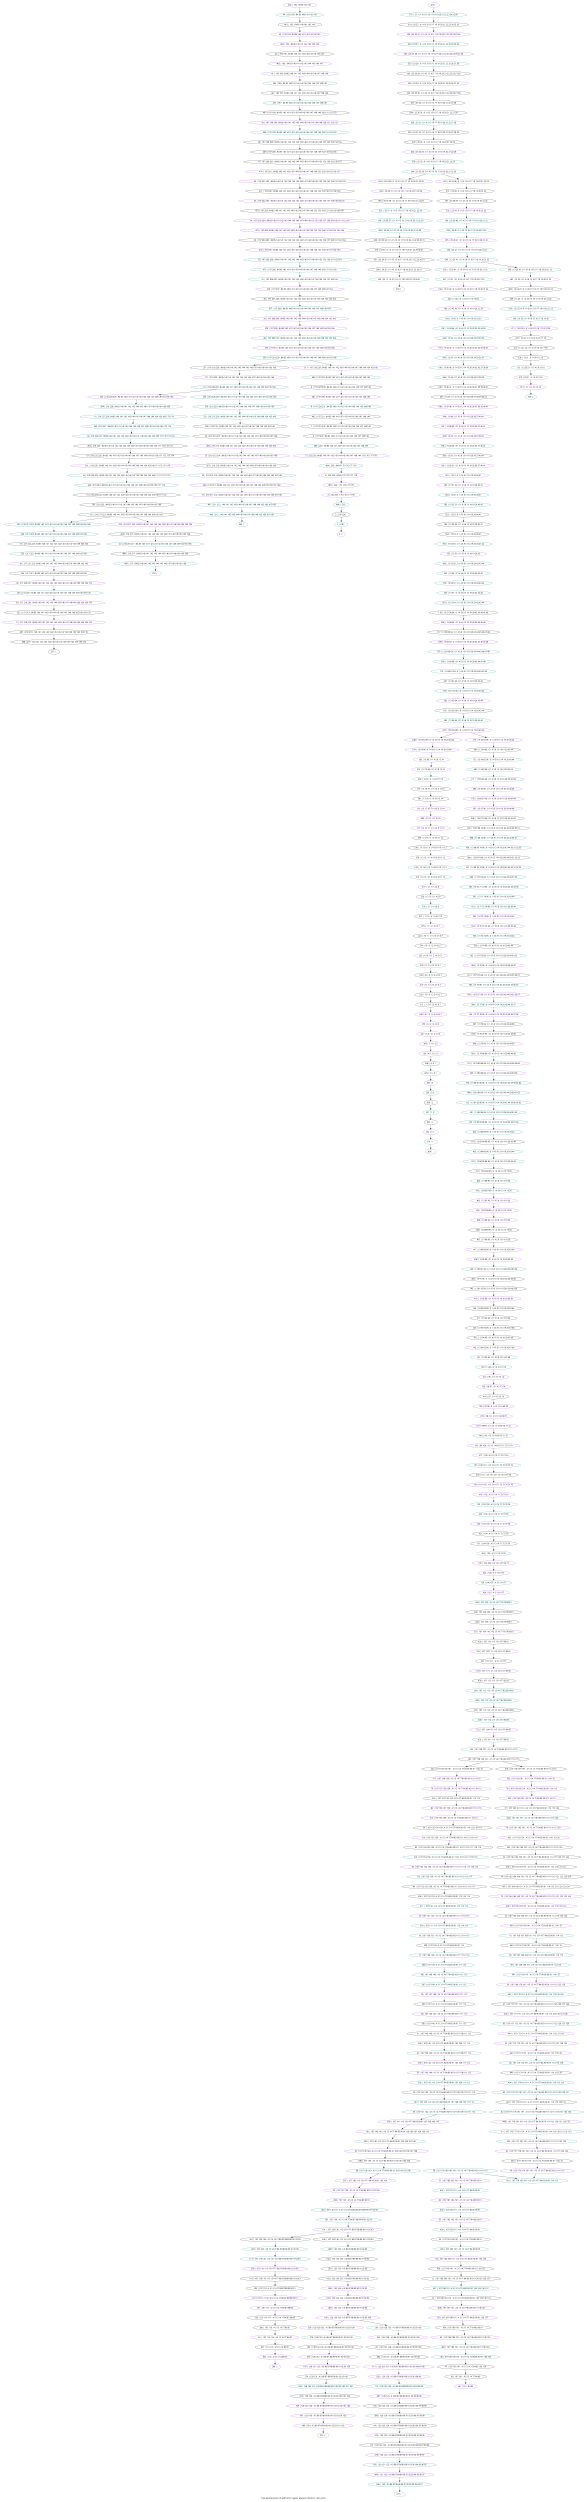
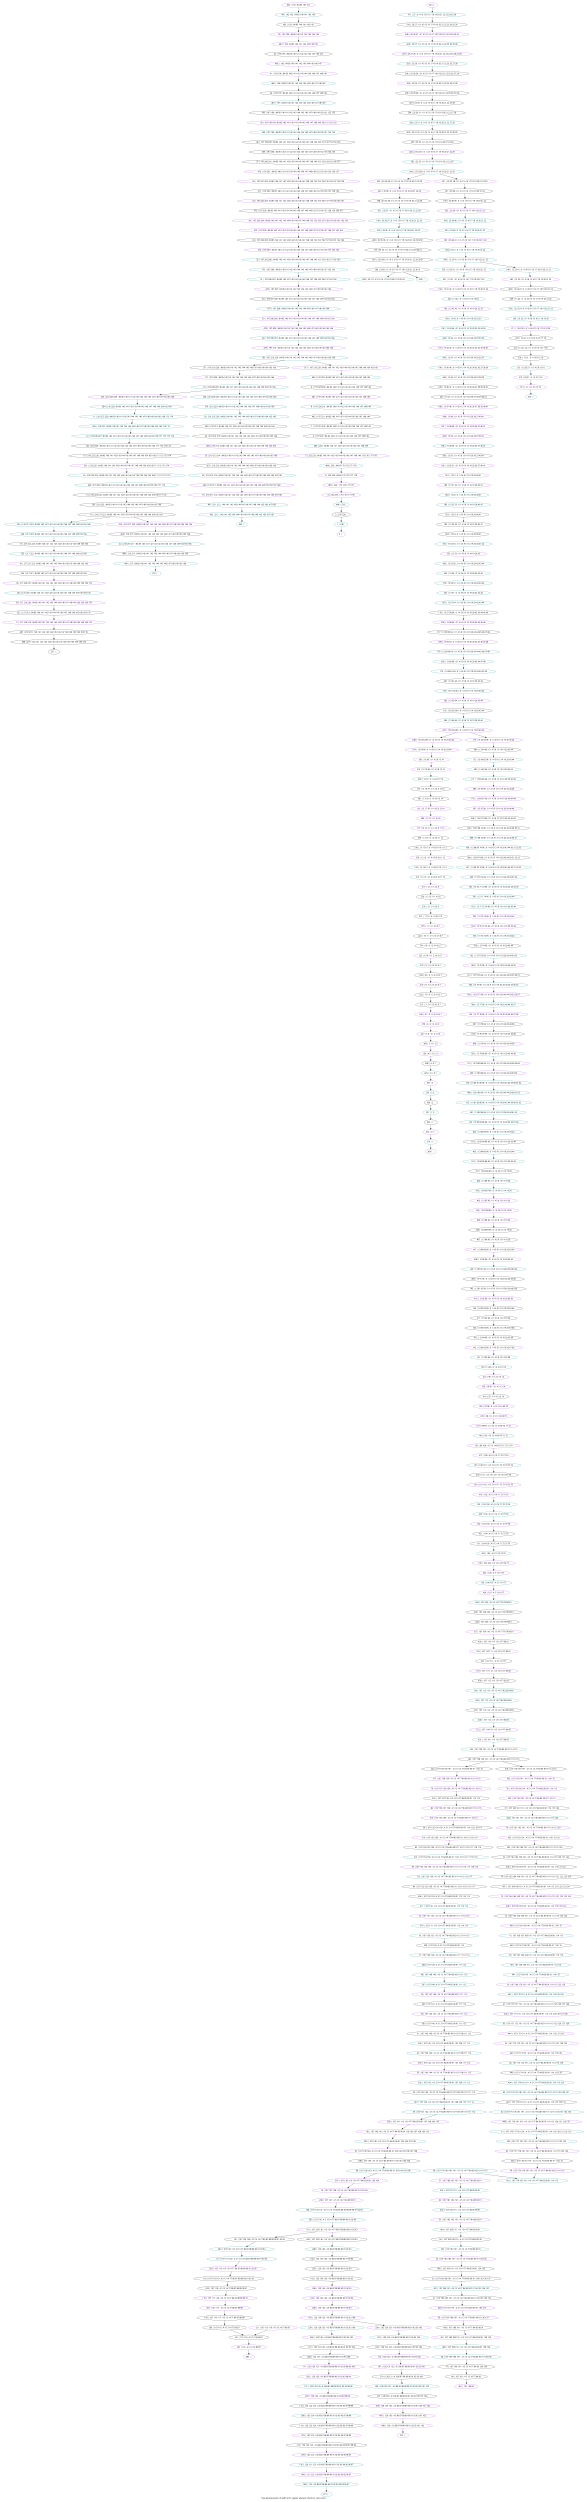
edge "509 | 35 : 0 1 4 5 15 16 17 18 19 20 21 22 30 31" -> "318 | :": now "508 | 34 35 : 0 1 4 5 15 16 17 18 19 20 21 22 30 31" -> "318 | :"
edge "290 | 107 116 : 4 5 13 14 77 86 87" -> "121 | 107 115 116 : 4 5 13 14 77 86 87": now "290 | 107 116 : 4 5 13 14 77 86 87" -> "501 | 115 116 : 4 5 13 14 86 87"
